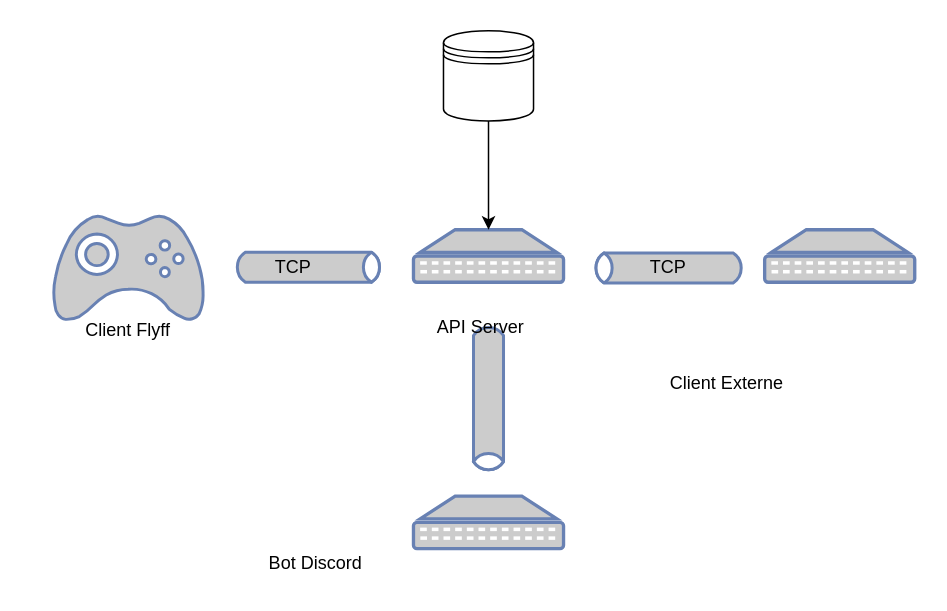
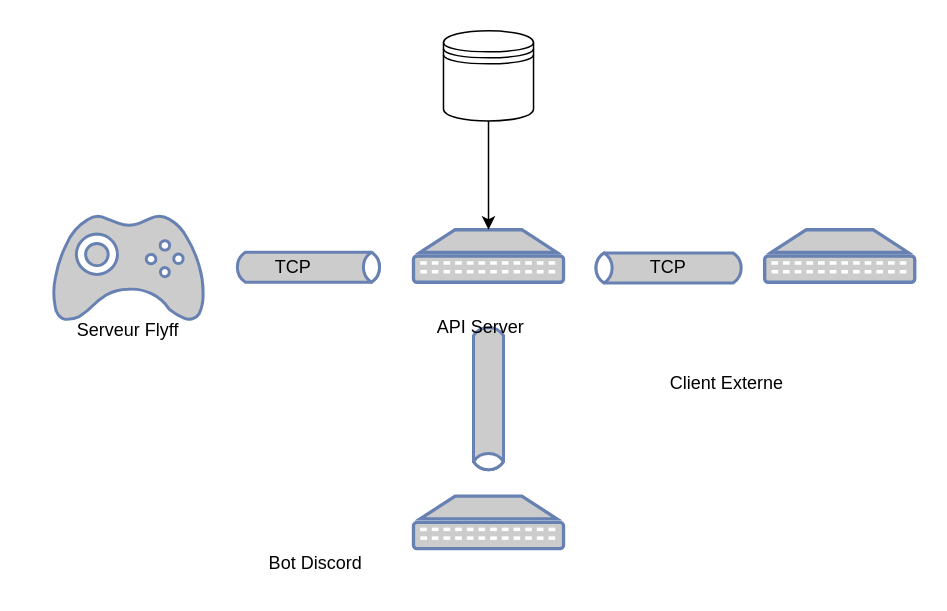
node "Client Flyff": label "Client Flyff" -> "Serveur Flyff"
